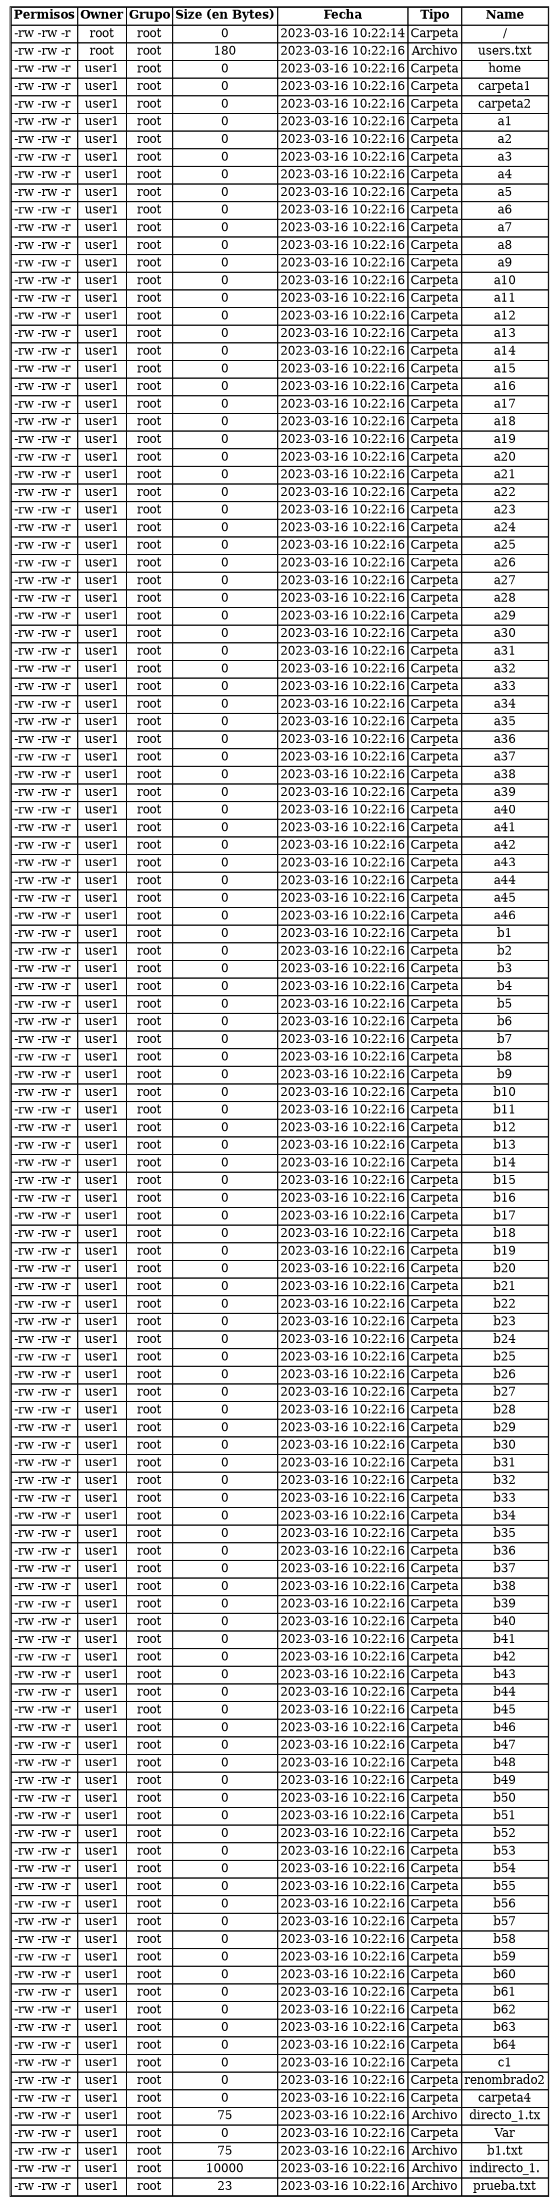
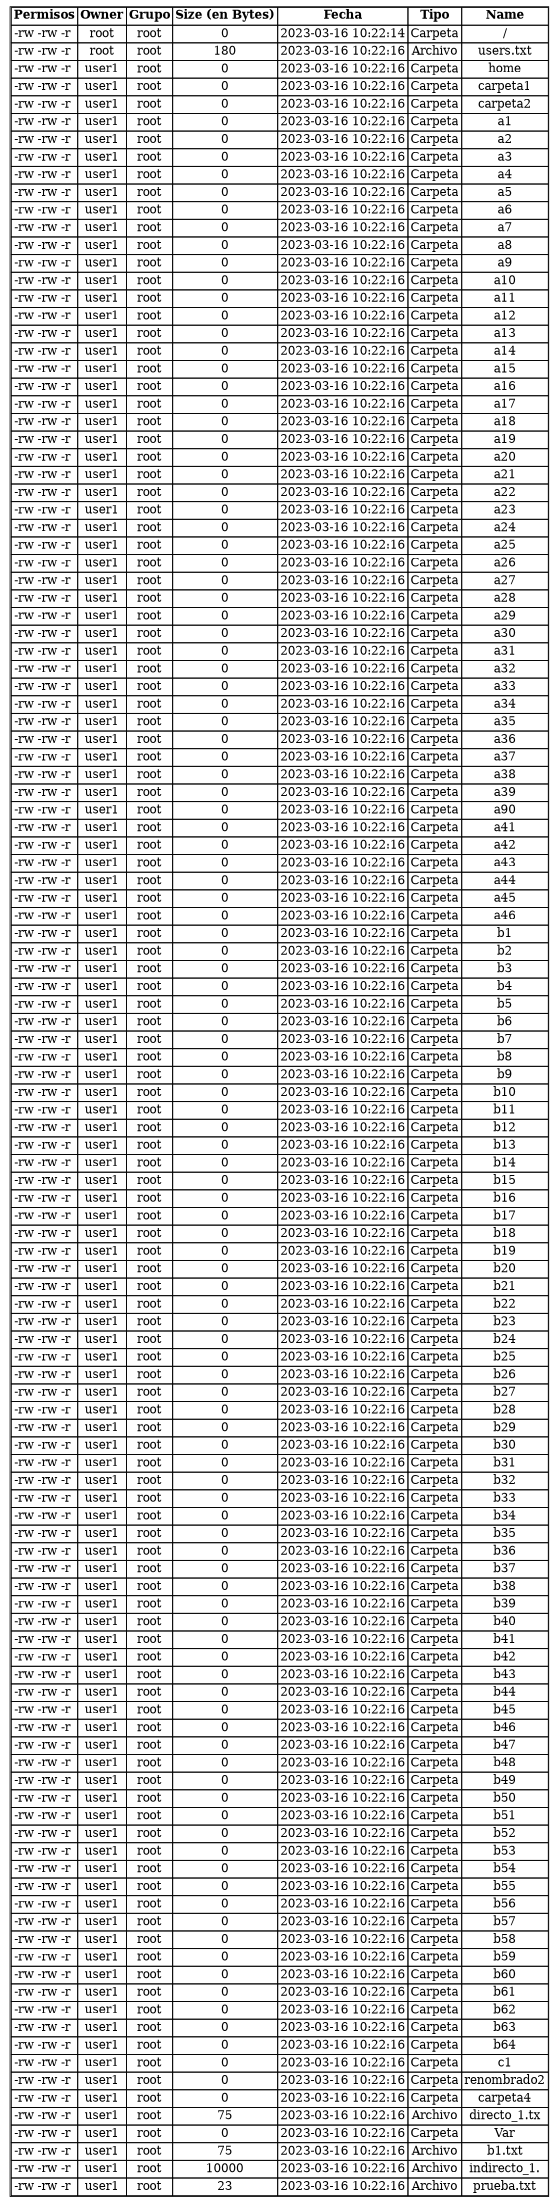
node "Permisos": text "a40" -> "a90"
